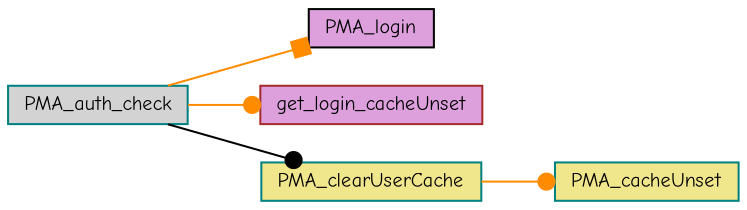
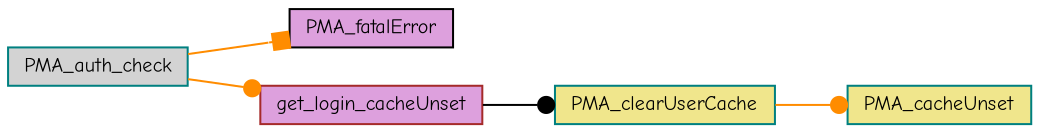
node "PMA_login": label "PMA_login" -> "PMA_fatalError"
edge "PMA_auth_check" -> "PMA_clearUserCache": now "get_login_cacheUnset" -> "PMA_clearUserCache"
